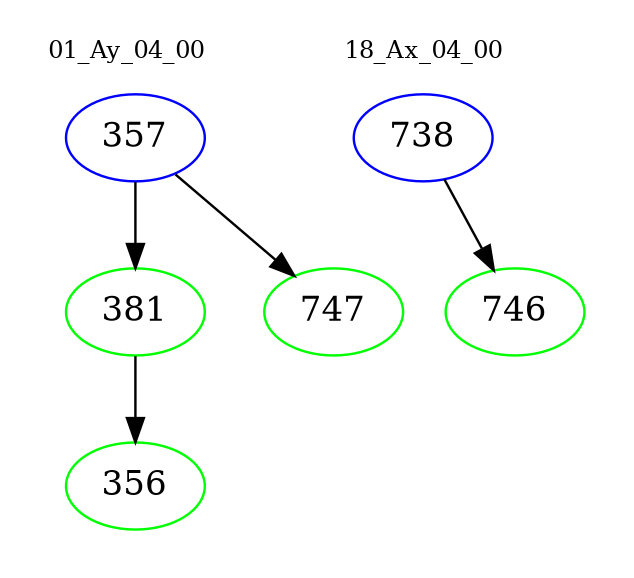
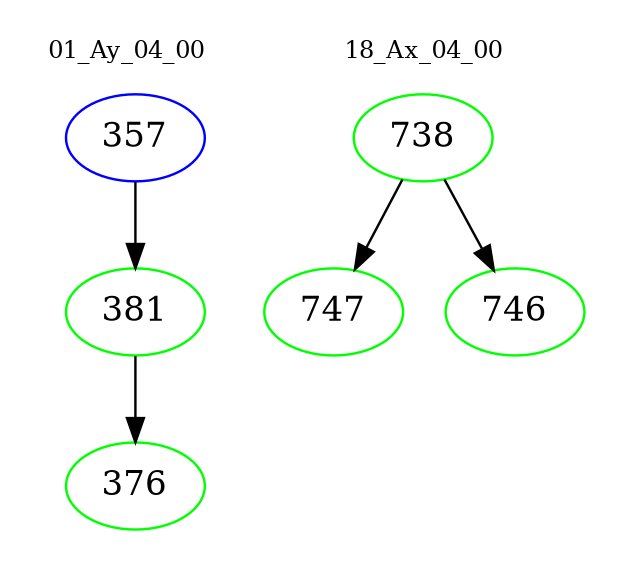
node "738": color blue -> green
edge "357" -> "747": now "738" -> "747"
node "356": label "356" -> "376"
